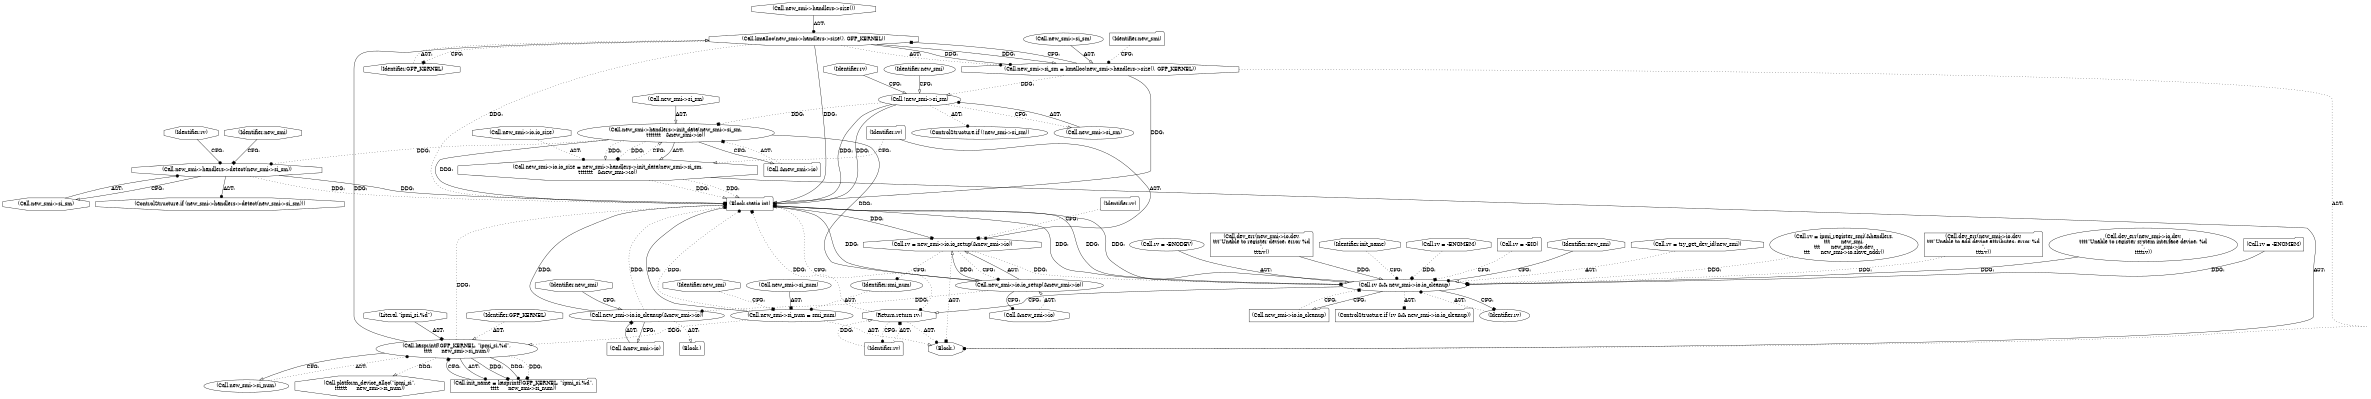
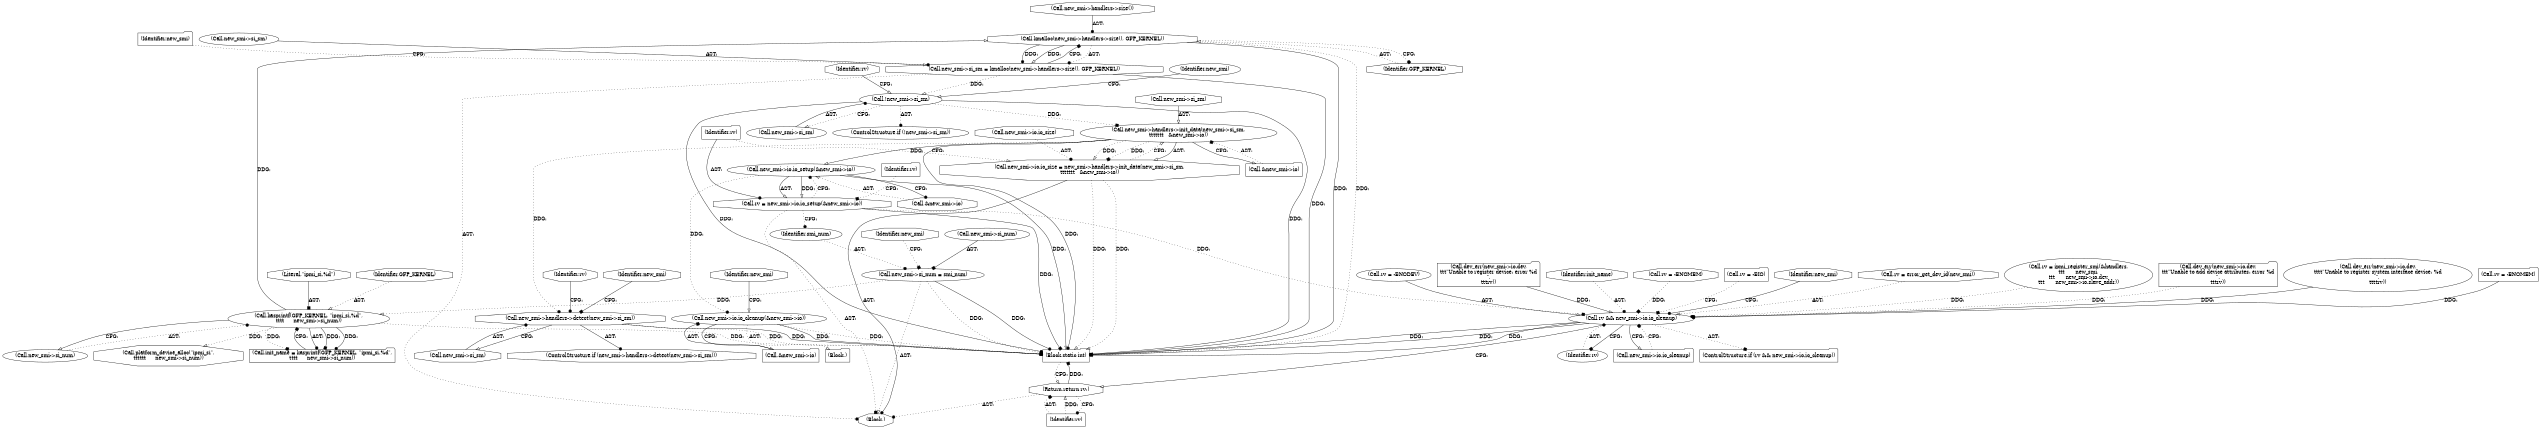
edge "(Block,static int)" -> "(Call,rv = new_smi->io.io_setup(&new_smi->io))": reversed
node "(Call,rv = try_get_dev_id(new_smi))": label "(Call,rv = try_get_dev_id(new_smi))" -> "(Call,rv = error_get_dev_id(new_smi))"
edge "(Identifier,init_name)" -> "(Call,rv && new_smi->io.io_cleanup)": label "CFG: " -> "AST: "
edge "(Return,return rv;)" -> "(Block,static int)": style dotted -> solid
edge "(Block,static int)" -> "(Return,return rv;)": arrowhead dot -> onormal
